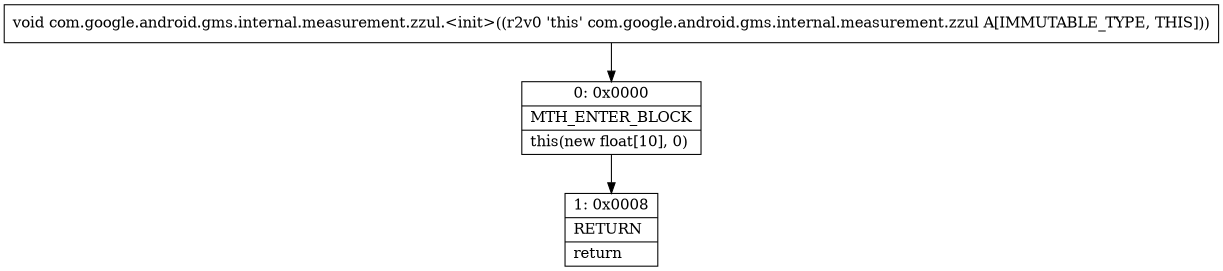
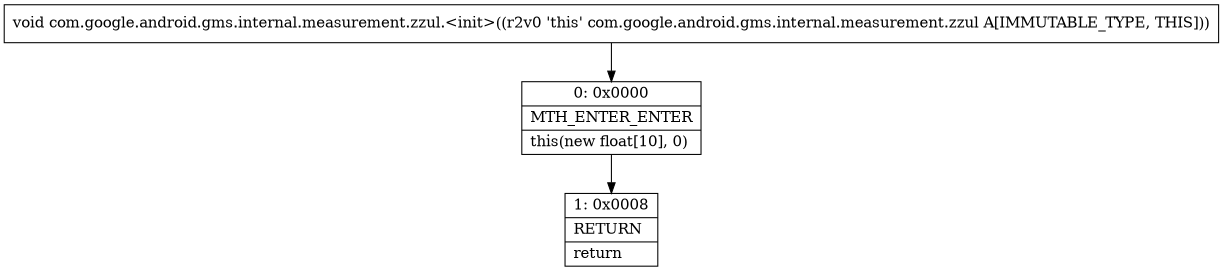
node "0: 0x0000": text "MTH_ENTER_BLOCK" -> "MTH_ENTER_ENTER"
